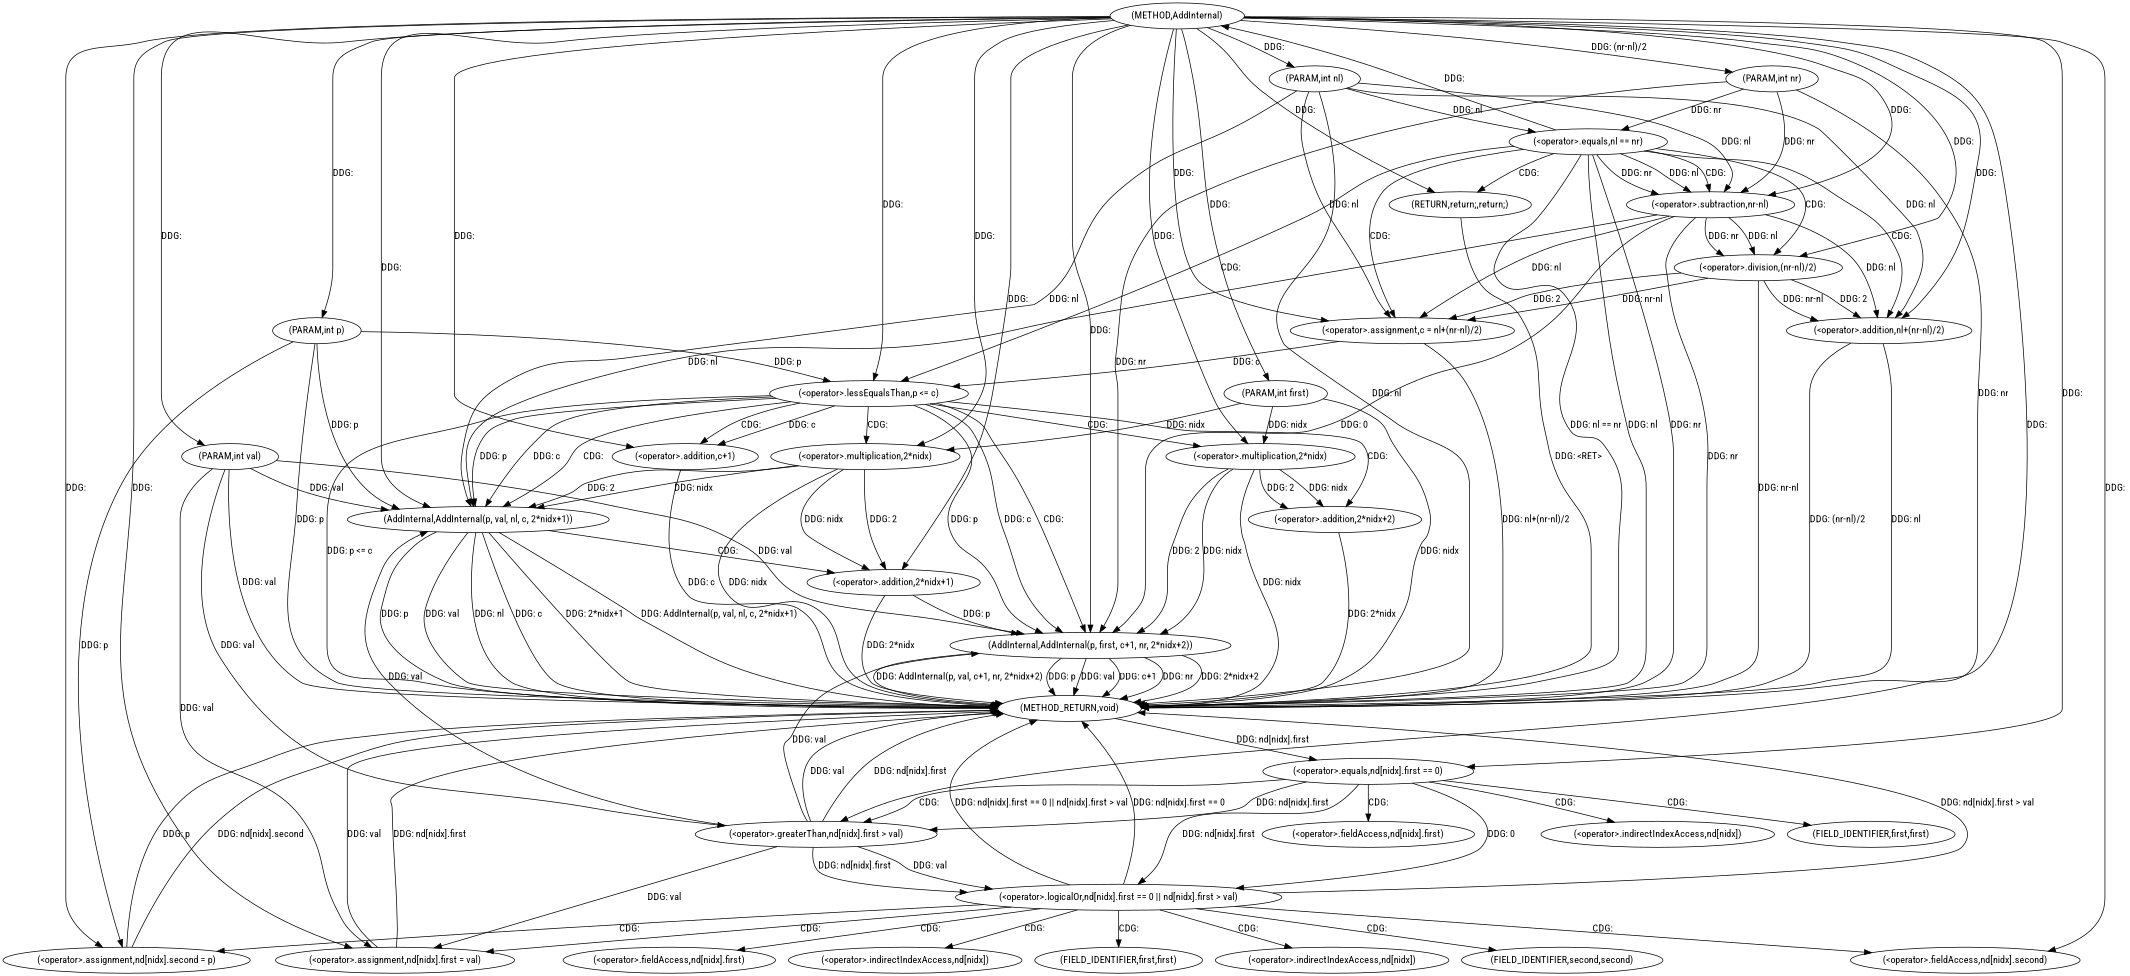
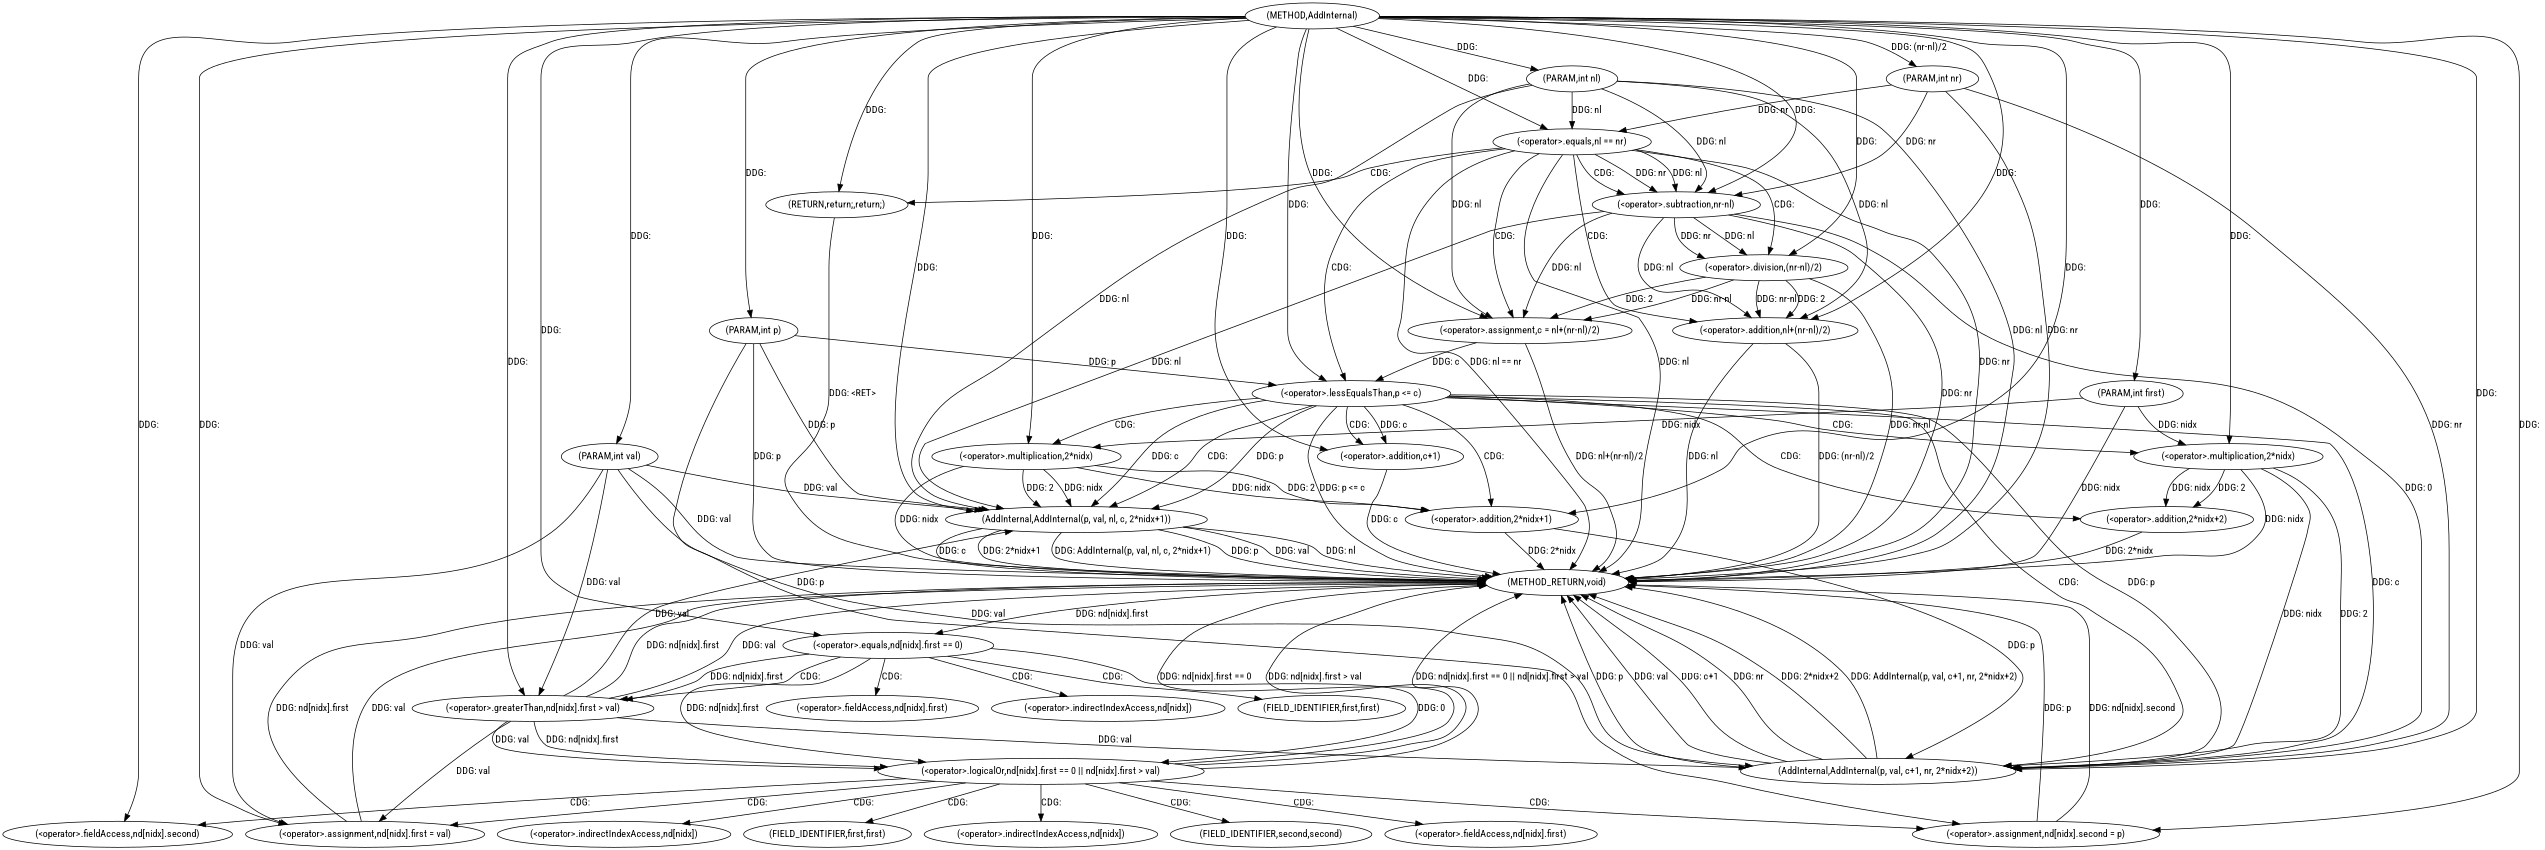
edge "(<operator>.equals,nl == nr)" -> "(METHOD,AddInternal)": reversed
edge "(AddInternal,AddInternal(p, val, nl, c, 2*nidx+1))" -> "(<operator>.addition,2*nidx+1)": now "(<operator>.lessEqualsThan,p <= c)" -> "(<operator>.addition,2*nidx+1)"
node "(AddInternal,AddInternal(p, first, c+1, nr, 2*nidx+2))": label "(AddInternal,AddInternal(p, first, c+1, nr, 2*nidx+2))" -> "(AddInternal,AddInternal(p, val, c+1, nr, 2*nidx+2))"
